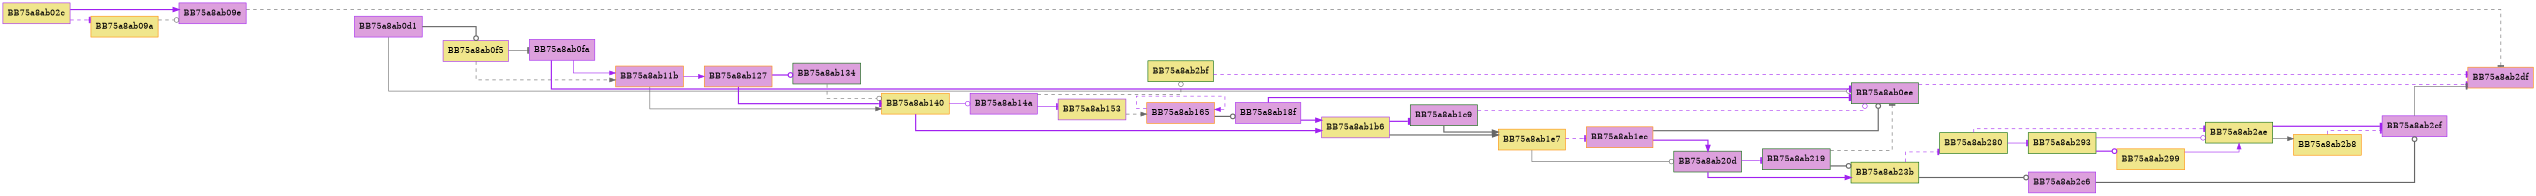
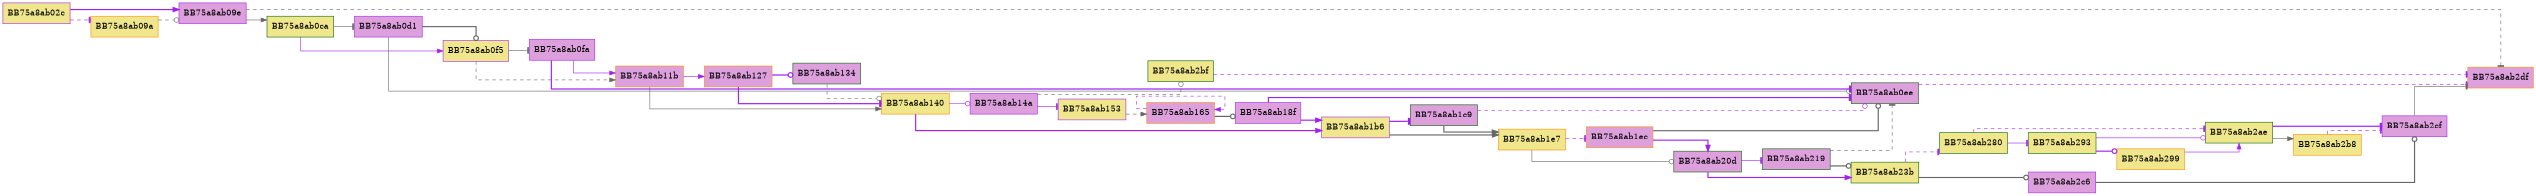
node "BB75a8ab0ca": added
